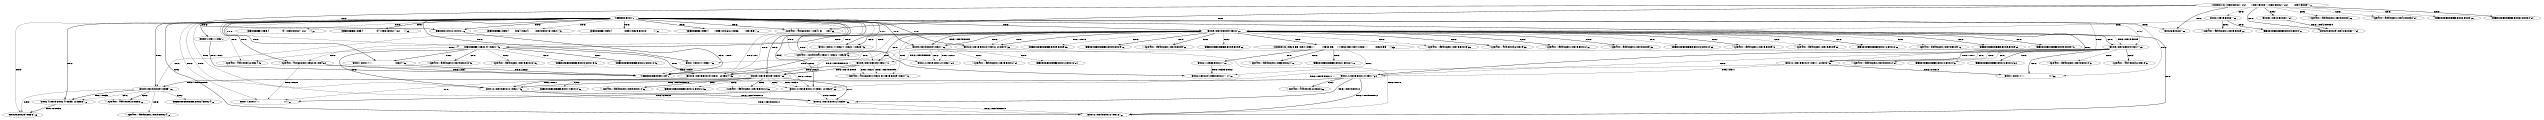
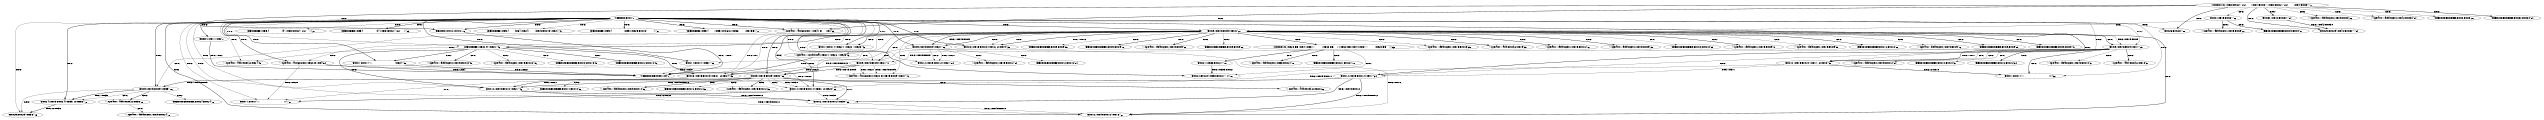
edge "(FUN12,VAR15.FUN12(VAR17))" -> "(<operator>.addressOf,&VAR28)": now "(FUN9,VAR15.FUN9(VAR30))" -> "(<operator>.addressOf,&VAR28)"
edge "(FUN9,VAR15.FUN9(VAR35))" -> "(<operator>.fieldAccess,VAR15.FUN24)": now "(<operator>.addressOf,&VAR36)" -> "(<operator>.fieldAccess,VAR15.FUN24)"
